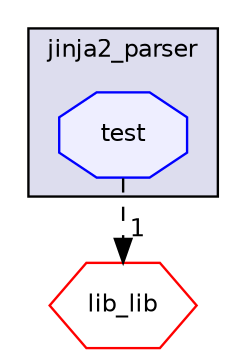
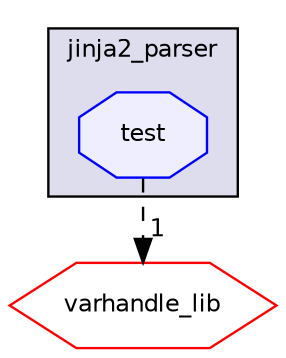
node "lib_lib": label "lib_lib" -> "varhandle_lib"
